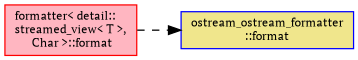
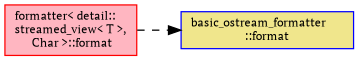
node "ostream_ostream_formatter ::format": label "ostream_ostream_formatter ::format" -> "basic_ostream_formatter ::format"
